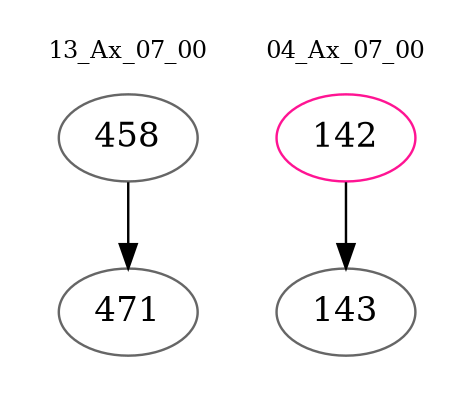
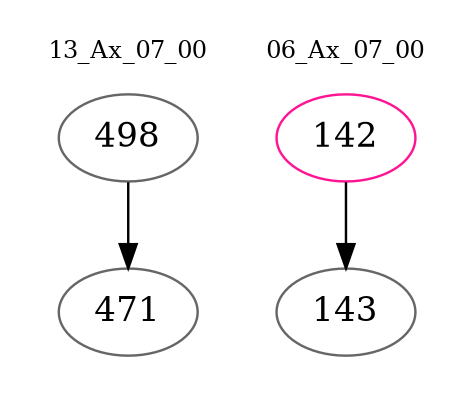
cluster "04_Ax_07_00": label "04_Ax_07_00" -> "06_Ax_07_00"
node "458": label "458" -> "498"
